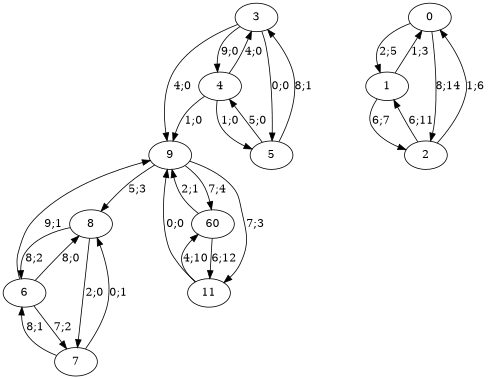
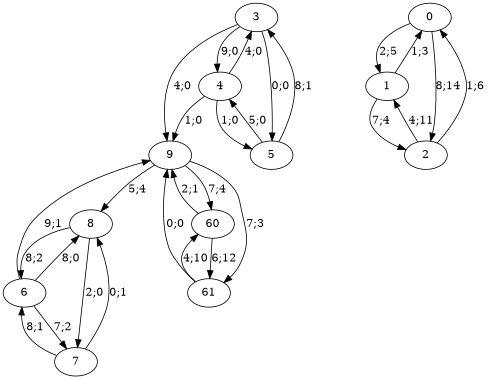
edge "1" -> "2": label "6;7" -> "7;4"
edge "2" -> "1": label "6;11" -> "4;11"
edge "9" -> "8": label "5;3" -> "5;4"
node "11": label "11" -> "61"
